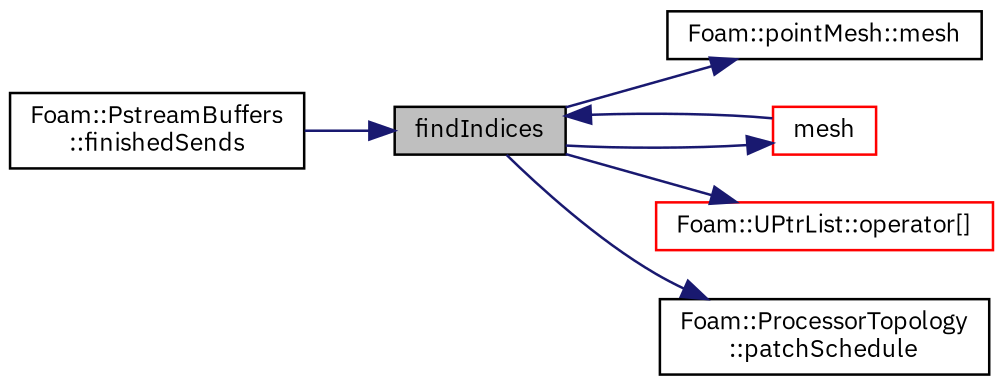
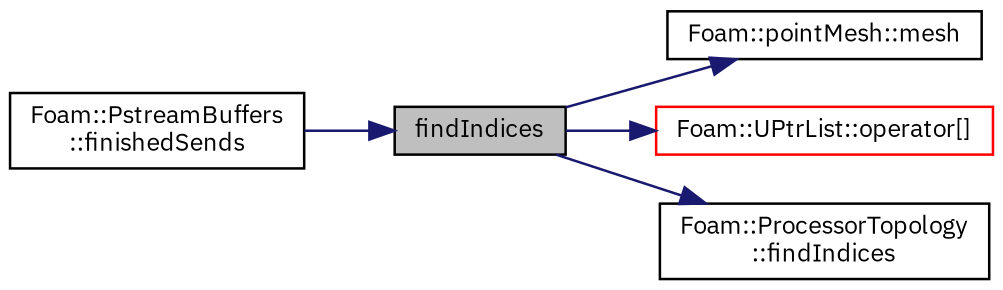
node "mesh": removed
node "Foam::ProcessorTopology ::patchSchedule": label "Foam::ProcessorTopology ::patchSchedule" -> "Foam::ProcessorTopology ::findIndices"
